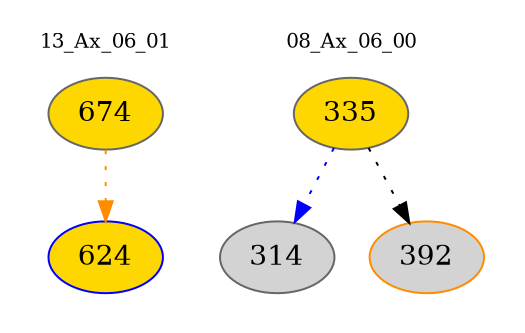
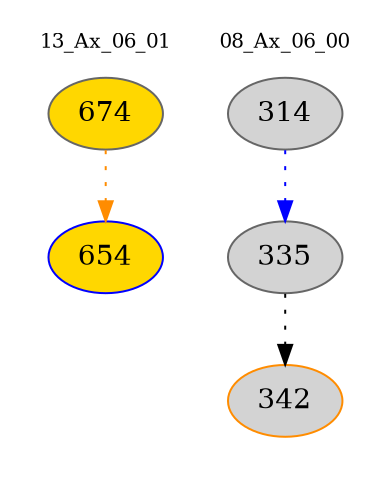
node "335": fillcolor gold -> lightgrey
edge "335" -> "314": reversed
node "624": label "624" -> "654"
node "392": label "392" -> "342"
